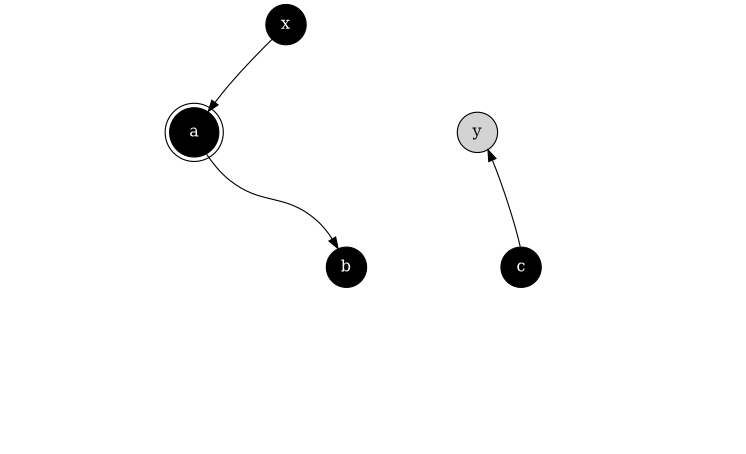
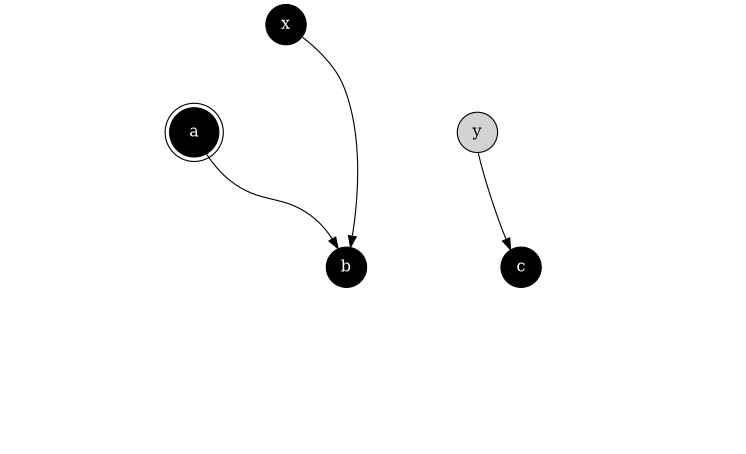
edge "x" -> "a": now "x" -> "b"
edge "c" -> "y": reversed
